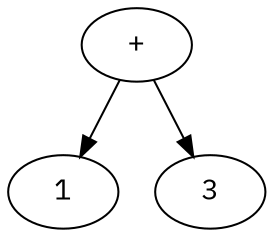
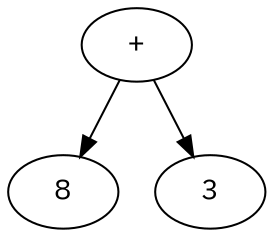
node "1": label "1" -> "8"
